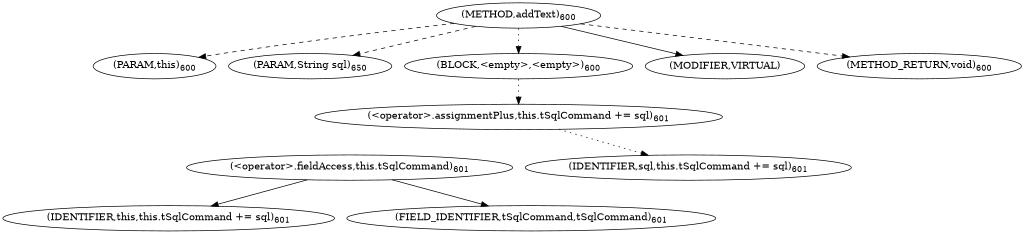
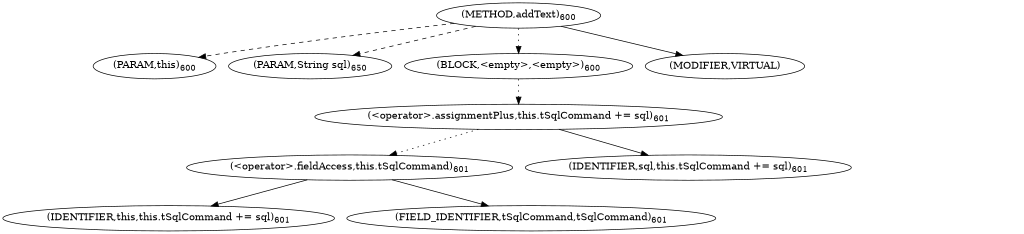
node "(METHOD_RETURN,void)": removed
edge "(<operator>.assignmentPlus,this.tSqlCommand += sql)" -> "(<operator>.fieldAccess,this.tSqlCommand)": added
edge "(<operator>.assignmentPlus,this.tSqlCommand += sql)" -> "(IDENTIFIER,sql,this.tSqlCommand += sql)": style dotted -> solid
